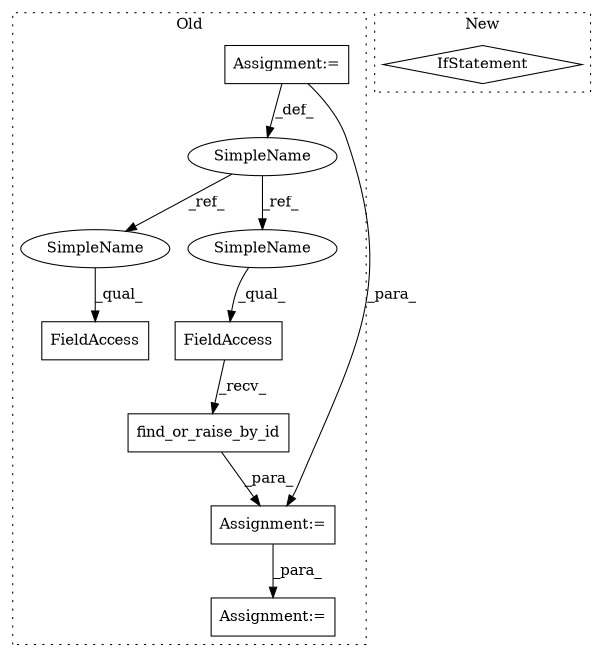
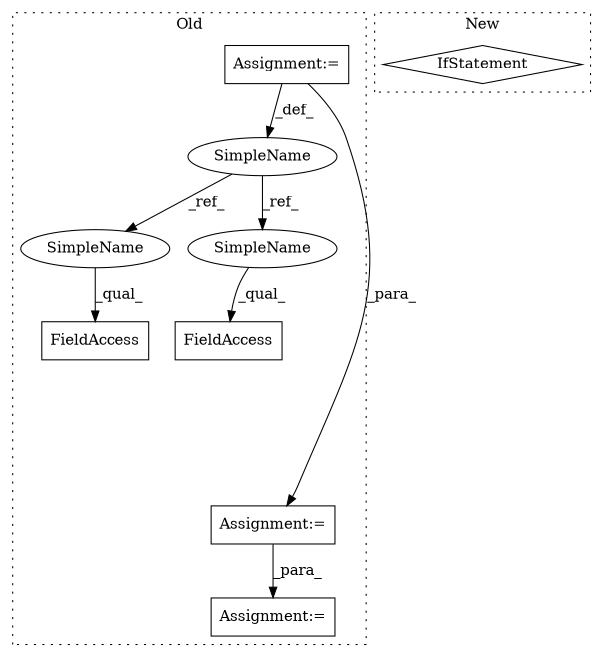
node "find_or_raise_by_id": removed
